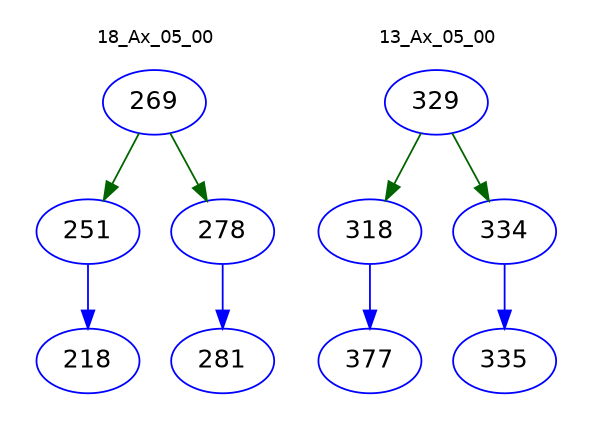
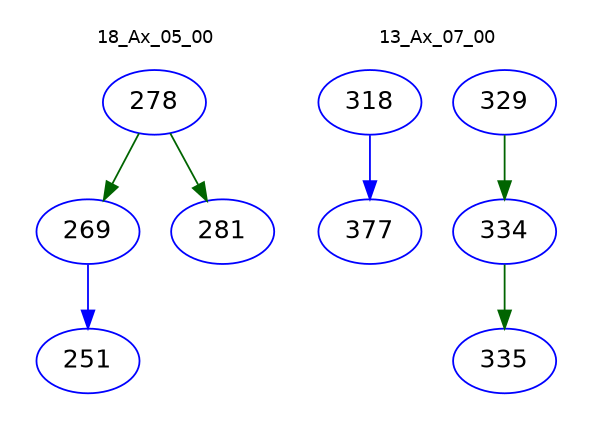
cluster "13_Ax_05_00": label "13_Ax_05_00" -> "13_Ax_07_00"
edge "269" -> "251": color darkgreen -> blue
edge "269" -> "278": reversed
edge "329" -> "318": removed
edge "278" -> "281": color blue -> darkgreen
edge "334" -> "335": color blue -> darkgreen
node "218": removed
